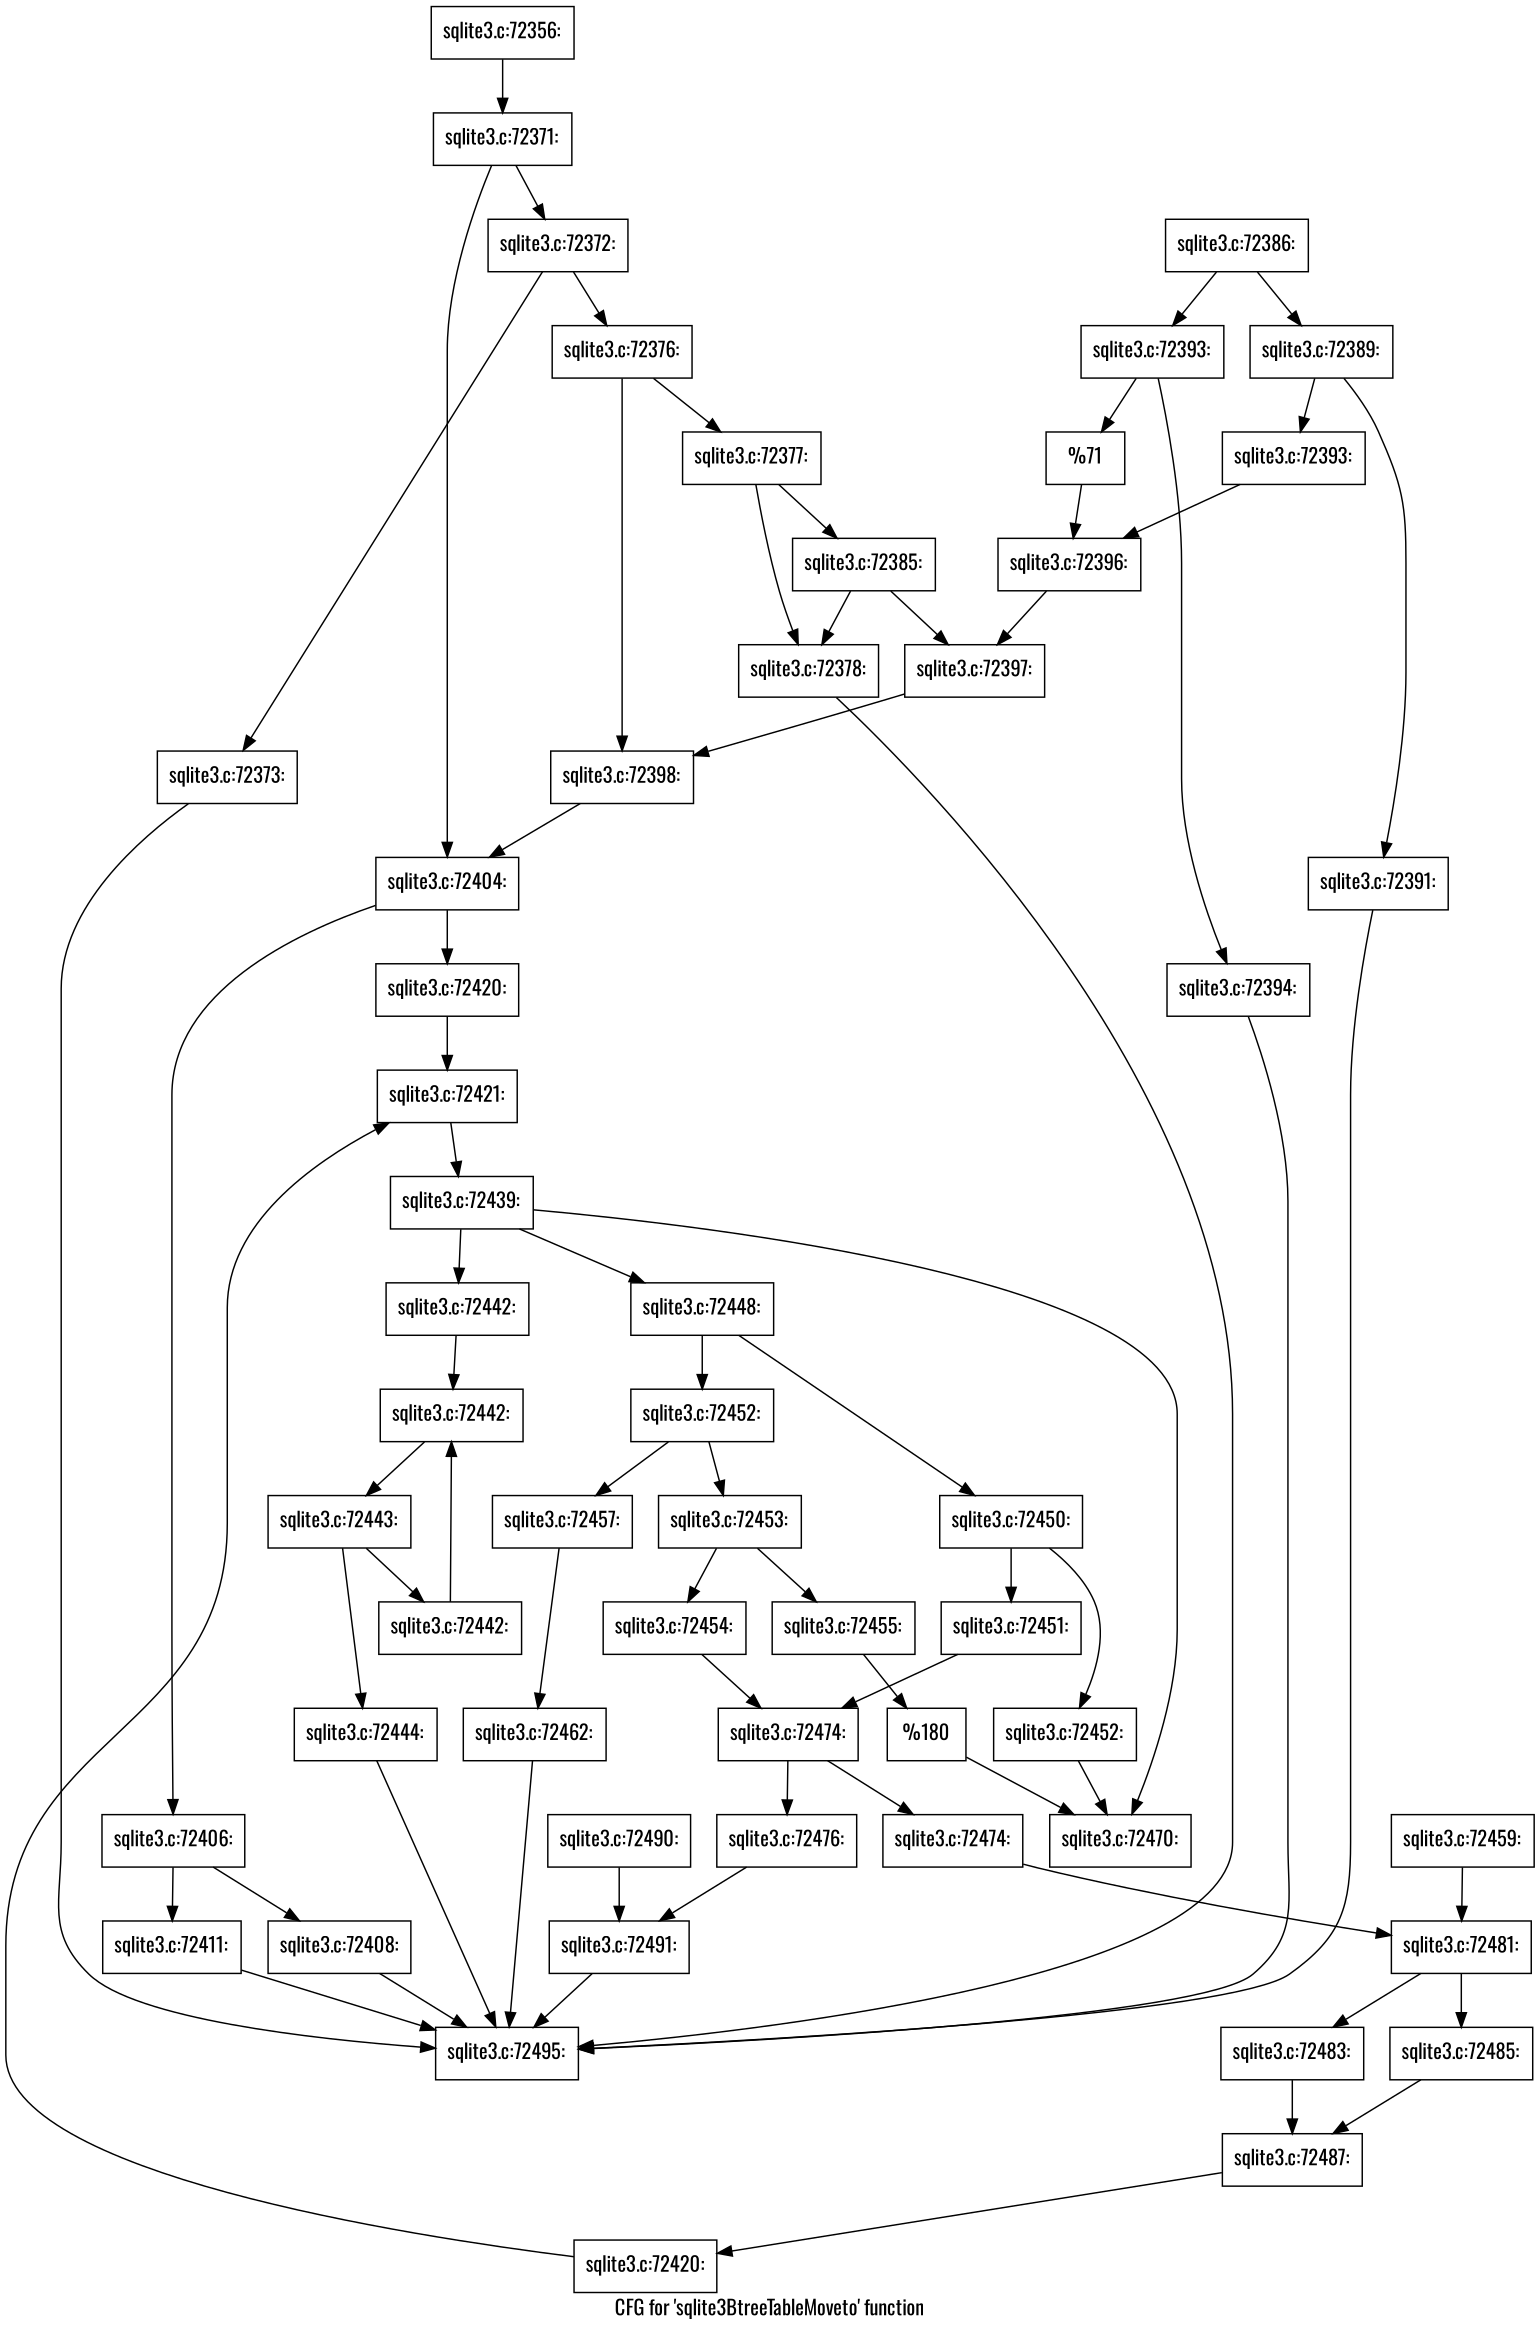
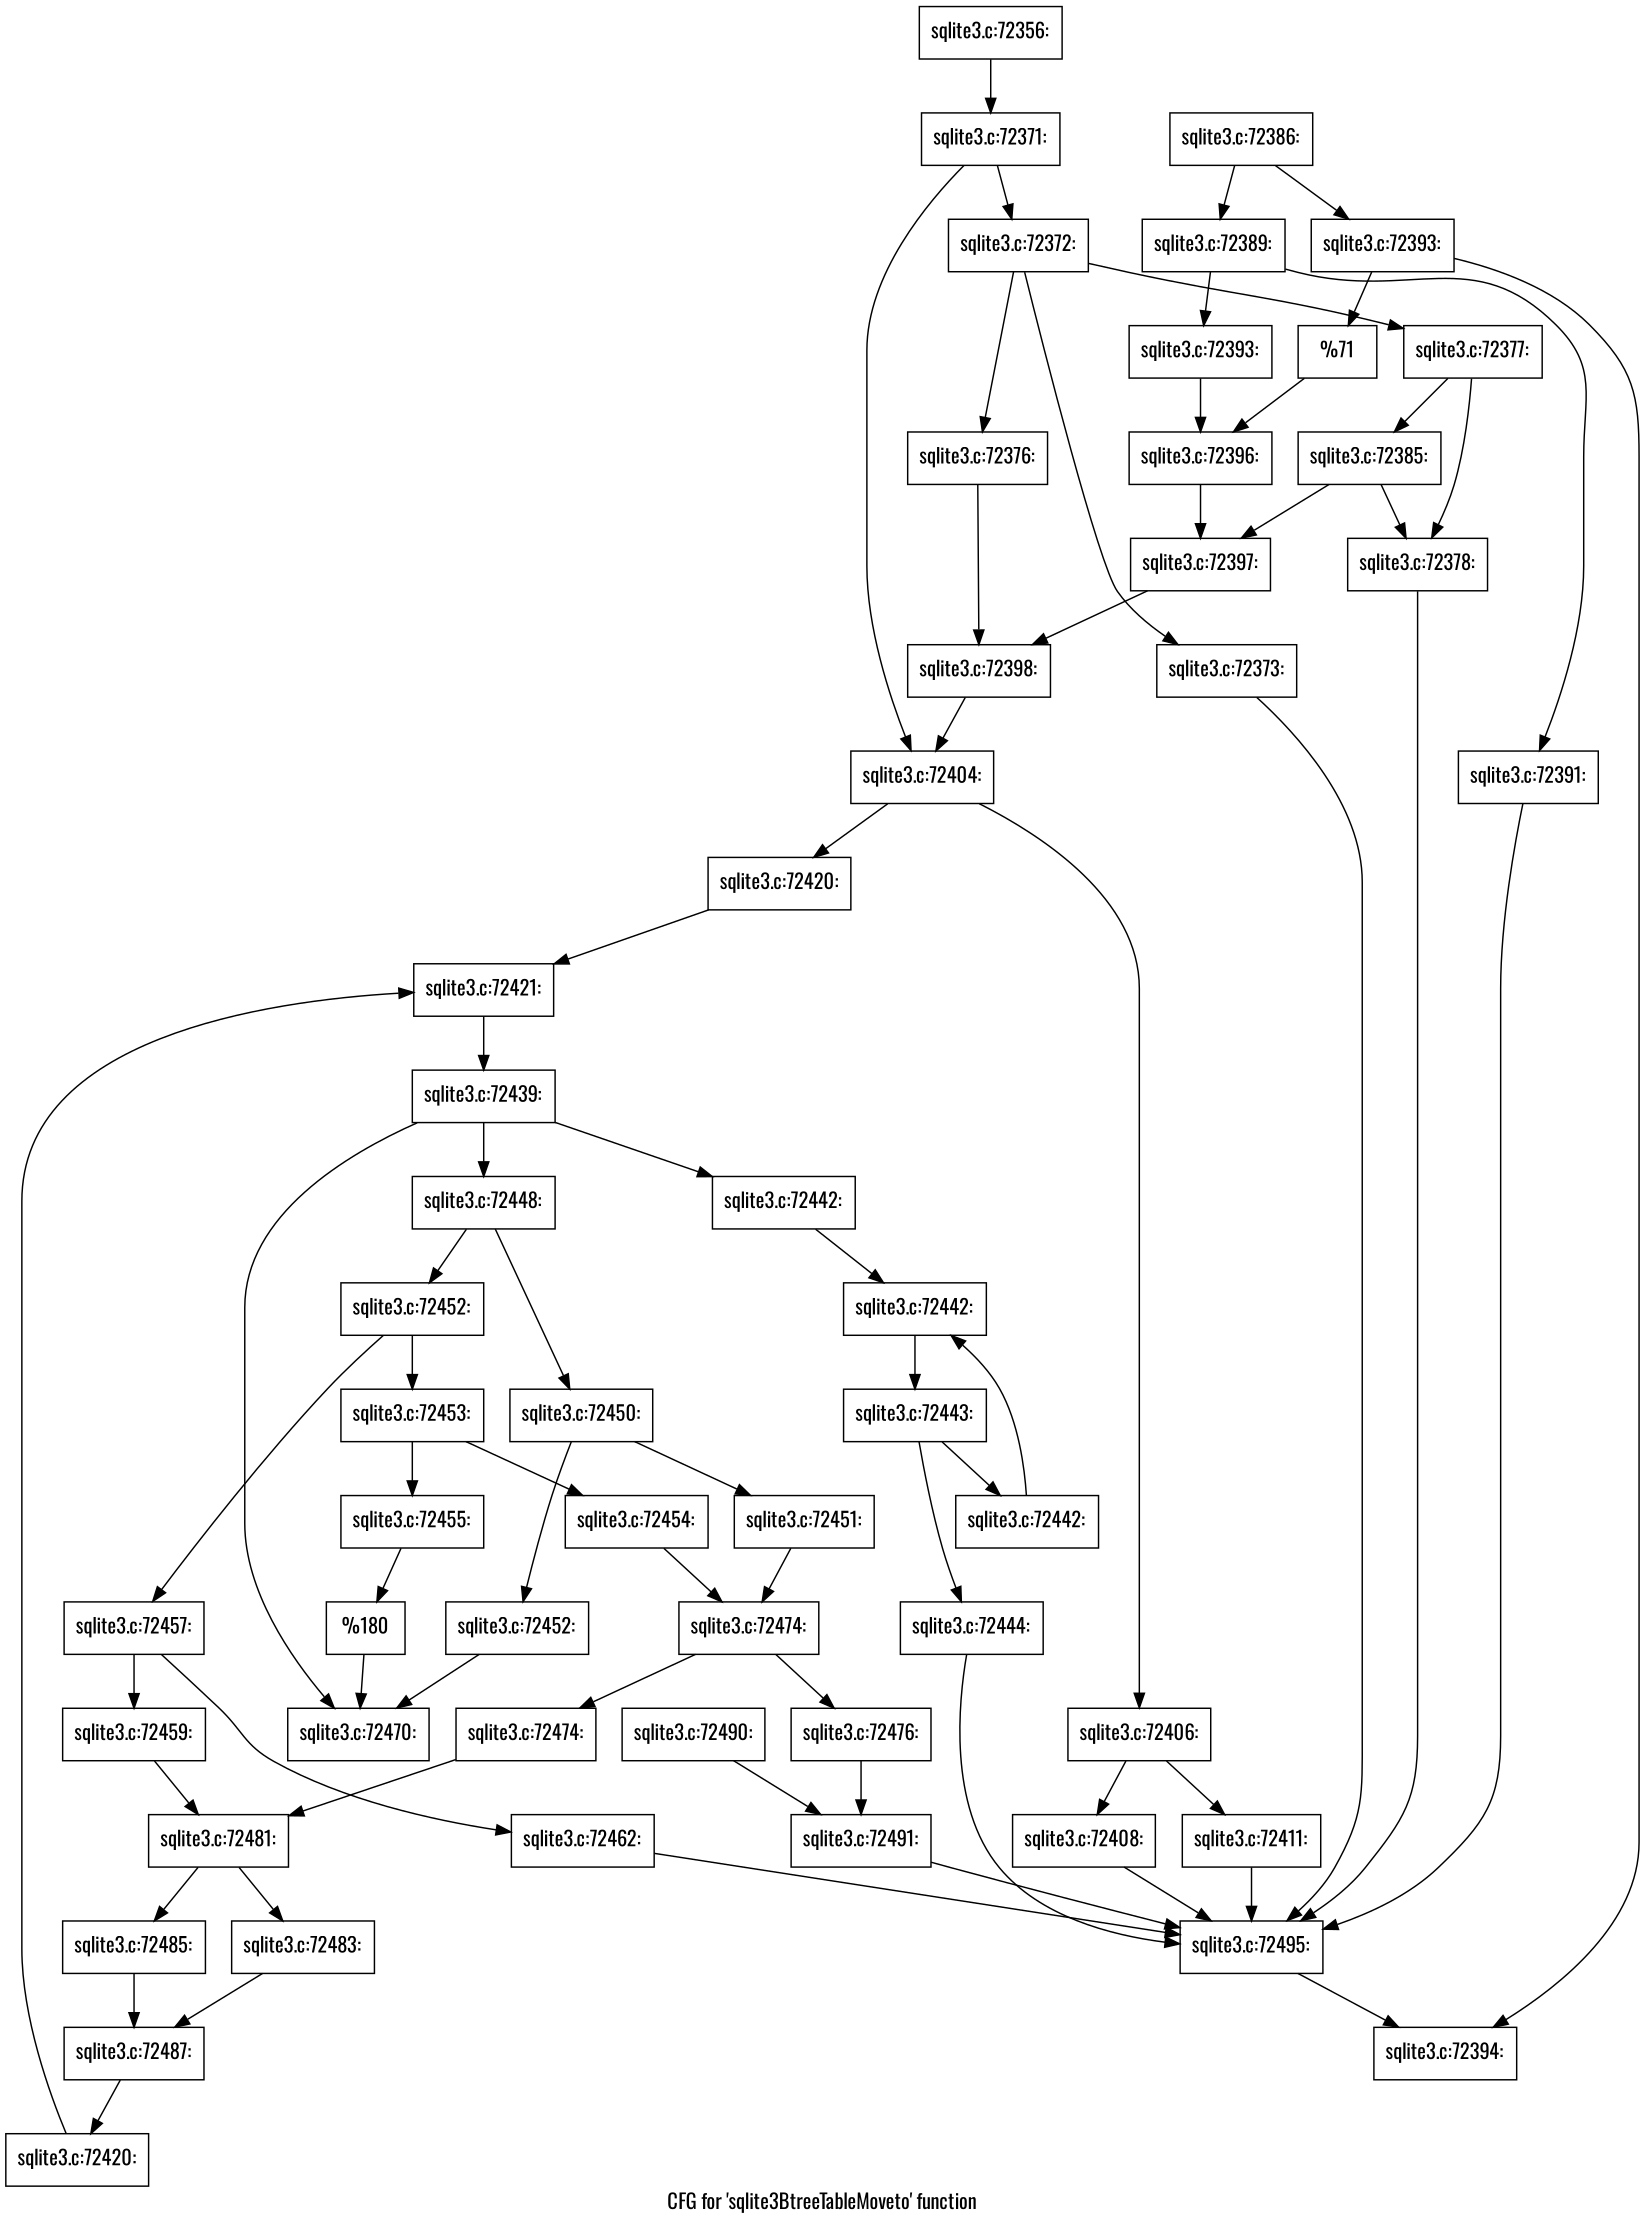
edge "sqlite3.c:72376:" -> "sqlite3.c:72377:": now "sqlite3.c:72372:" -> "sqlite3.c:72377:"
edge "sqlite3.c:72457:" -> "sqlite3.c:72459:": added
edge "sqlite3.c:72394:" -> "sqlite3.c:72495:": reversed
